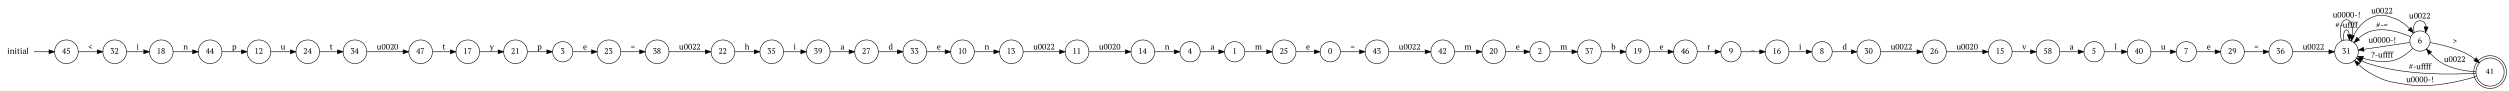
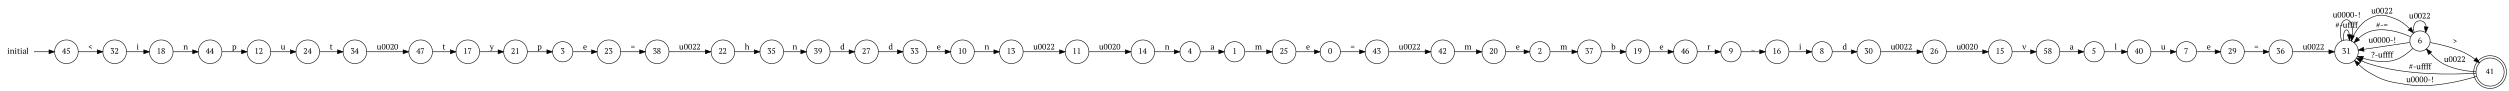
edge "35" -> "39": label "i" -> "n"
edge "39" -> "27": label "a" -> "d"
